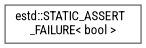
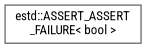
node "estd::STATIC_ASSERT _FAILURE< bool >": label "estd::STATIC_ASSERT _FAILURE< bool >" -> "estd::ASSERT_ASSERT _FAILURE< bool >"
